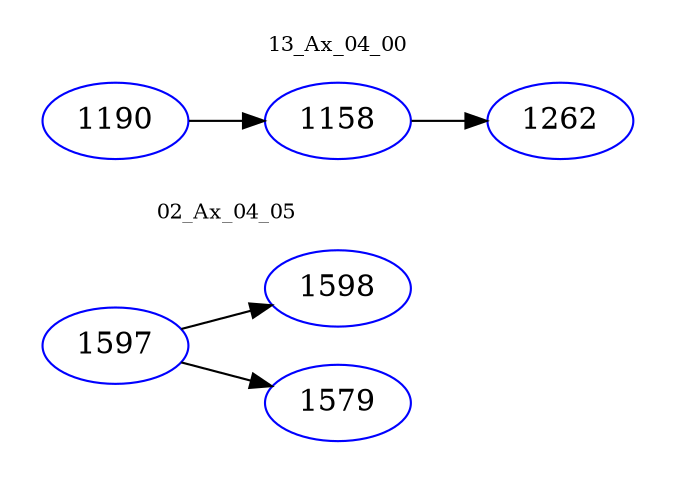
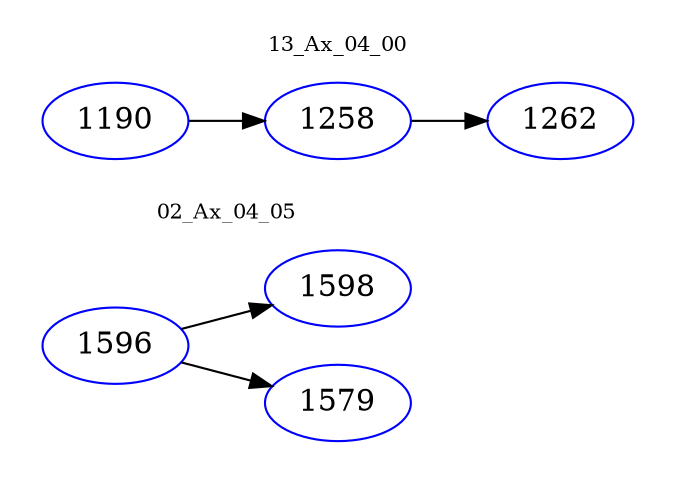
node "1158": label "1158" -> "1258"
node "1597": label "1597" -> "1596"
